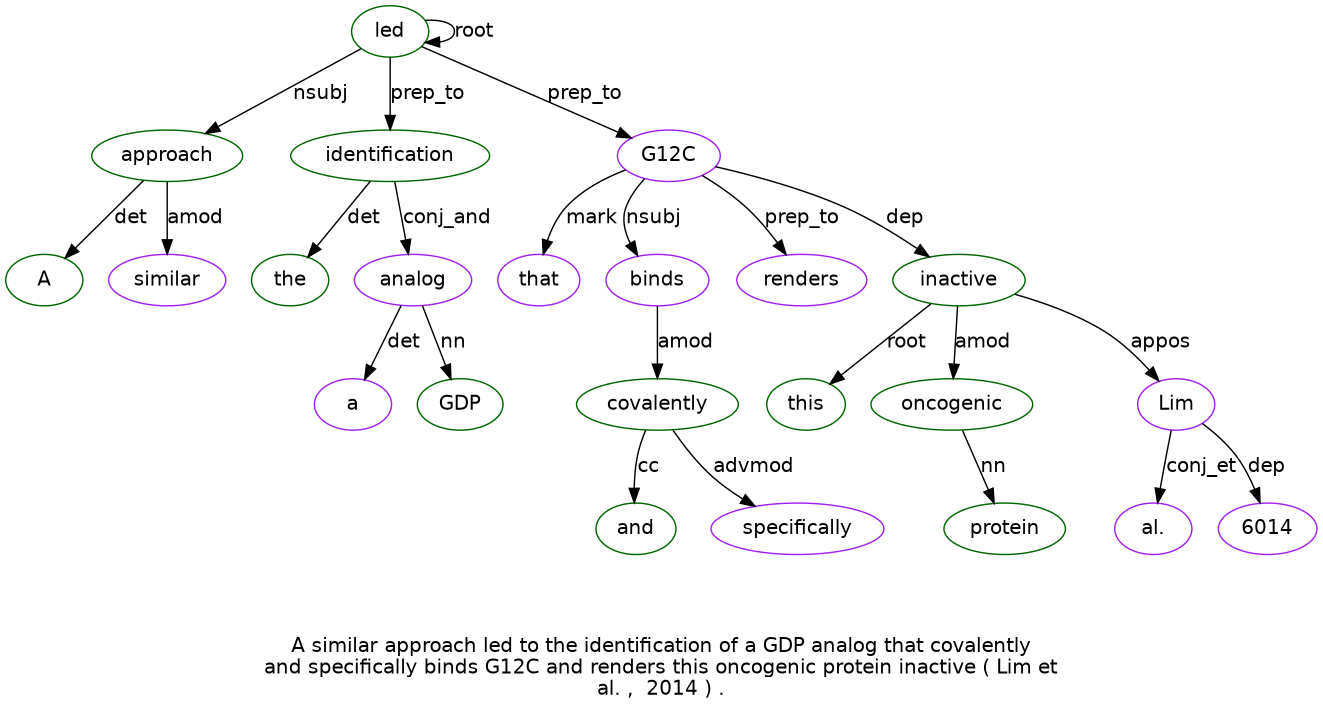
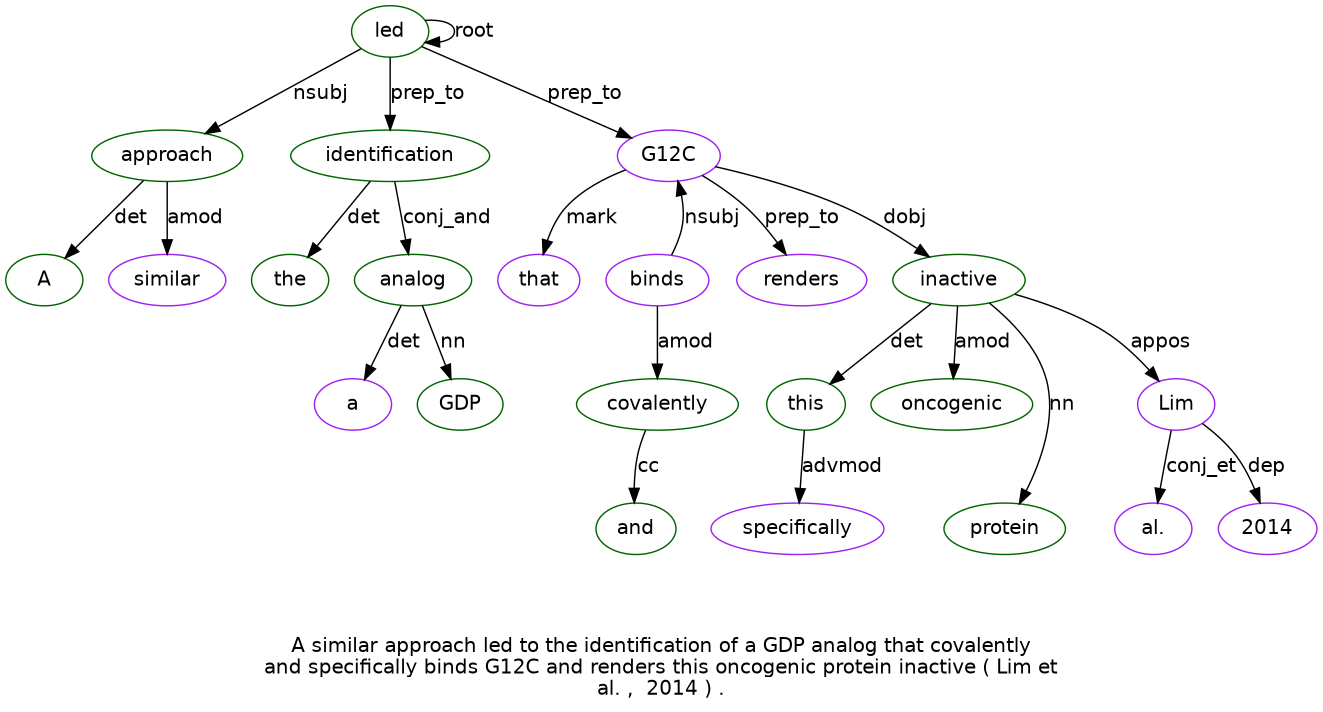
edge "G12C" -> "binds": reversed
edge "G12C" -> "inactive": label "dep" -> "dobj"
node "analog": color purple -> darkgreen
edge "inactive" -> "this": label "root" -> "det"
edge "oncogenic" -> "protein": now "inactive" -> "protein"
edge "covalently" -> "specifically": now "this" -> "specifically"
node "6014": label "6014" -> "2014"
